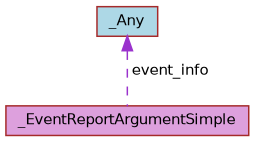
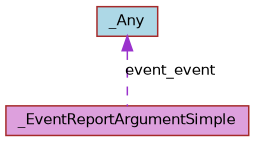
edge "_EventReportArgumentSimple" -> "_Any": label " event_info" -> " event_event"
